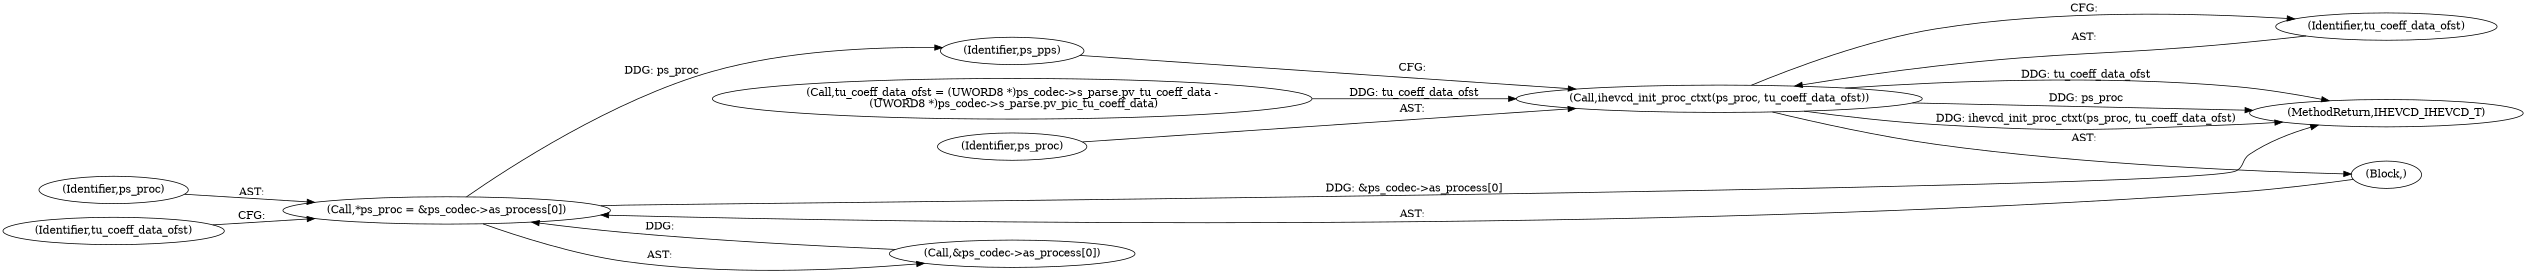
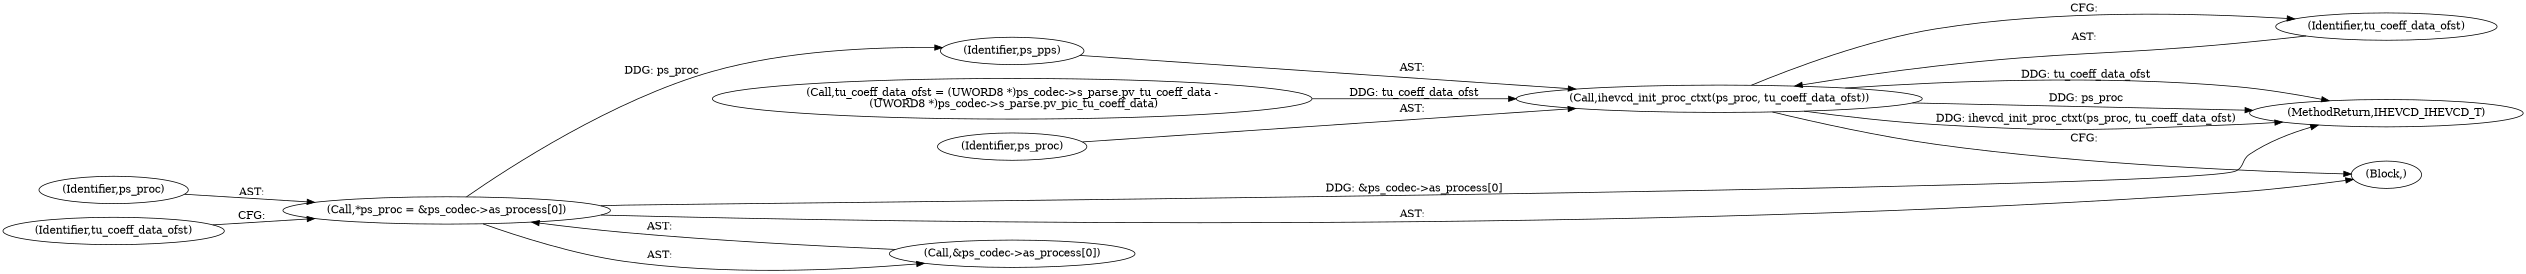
edge "(Identifier,ps_pps)" -> "(Call,ihevcd_init_proc_ctxt(ps_proc, tu_coeff_data_ofst))": label "CFG: " -> "AST: "
edge "(Call,ihevcd_init_proc_ctxt(ps_proc, tu_coeff_data_ofst))" -> "(Block,)": label "AST: " -> "CFG: "
edge "(Block,)" -> "(Call,*ps_proc = &ps_codec->as_process[0])": reversed
edge "(Call,&ps_codec->as_process[0])" -> "(Call,*ps_proc = &ps_codec->as_process[0])": label "DDG: " -> "AST: "
